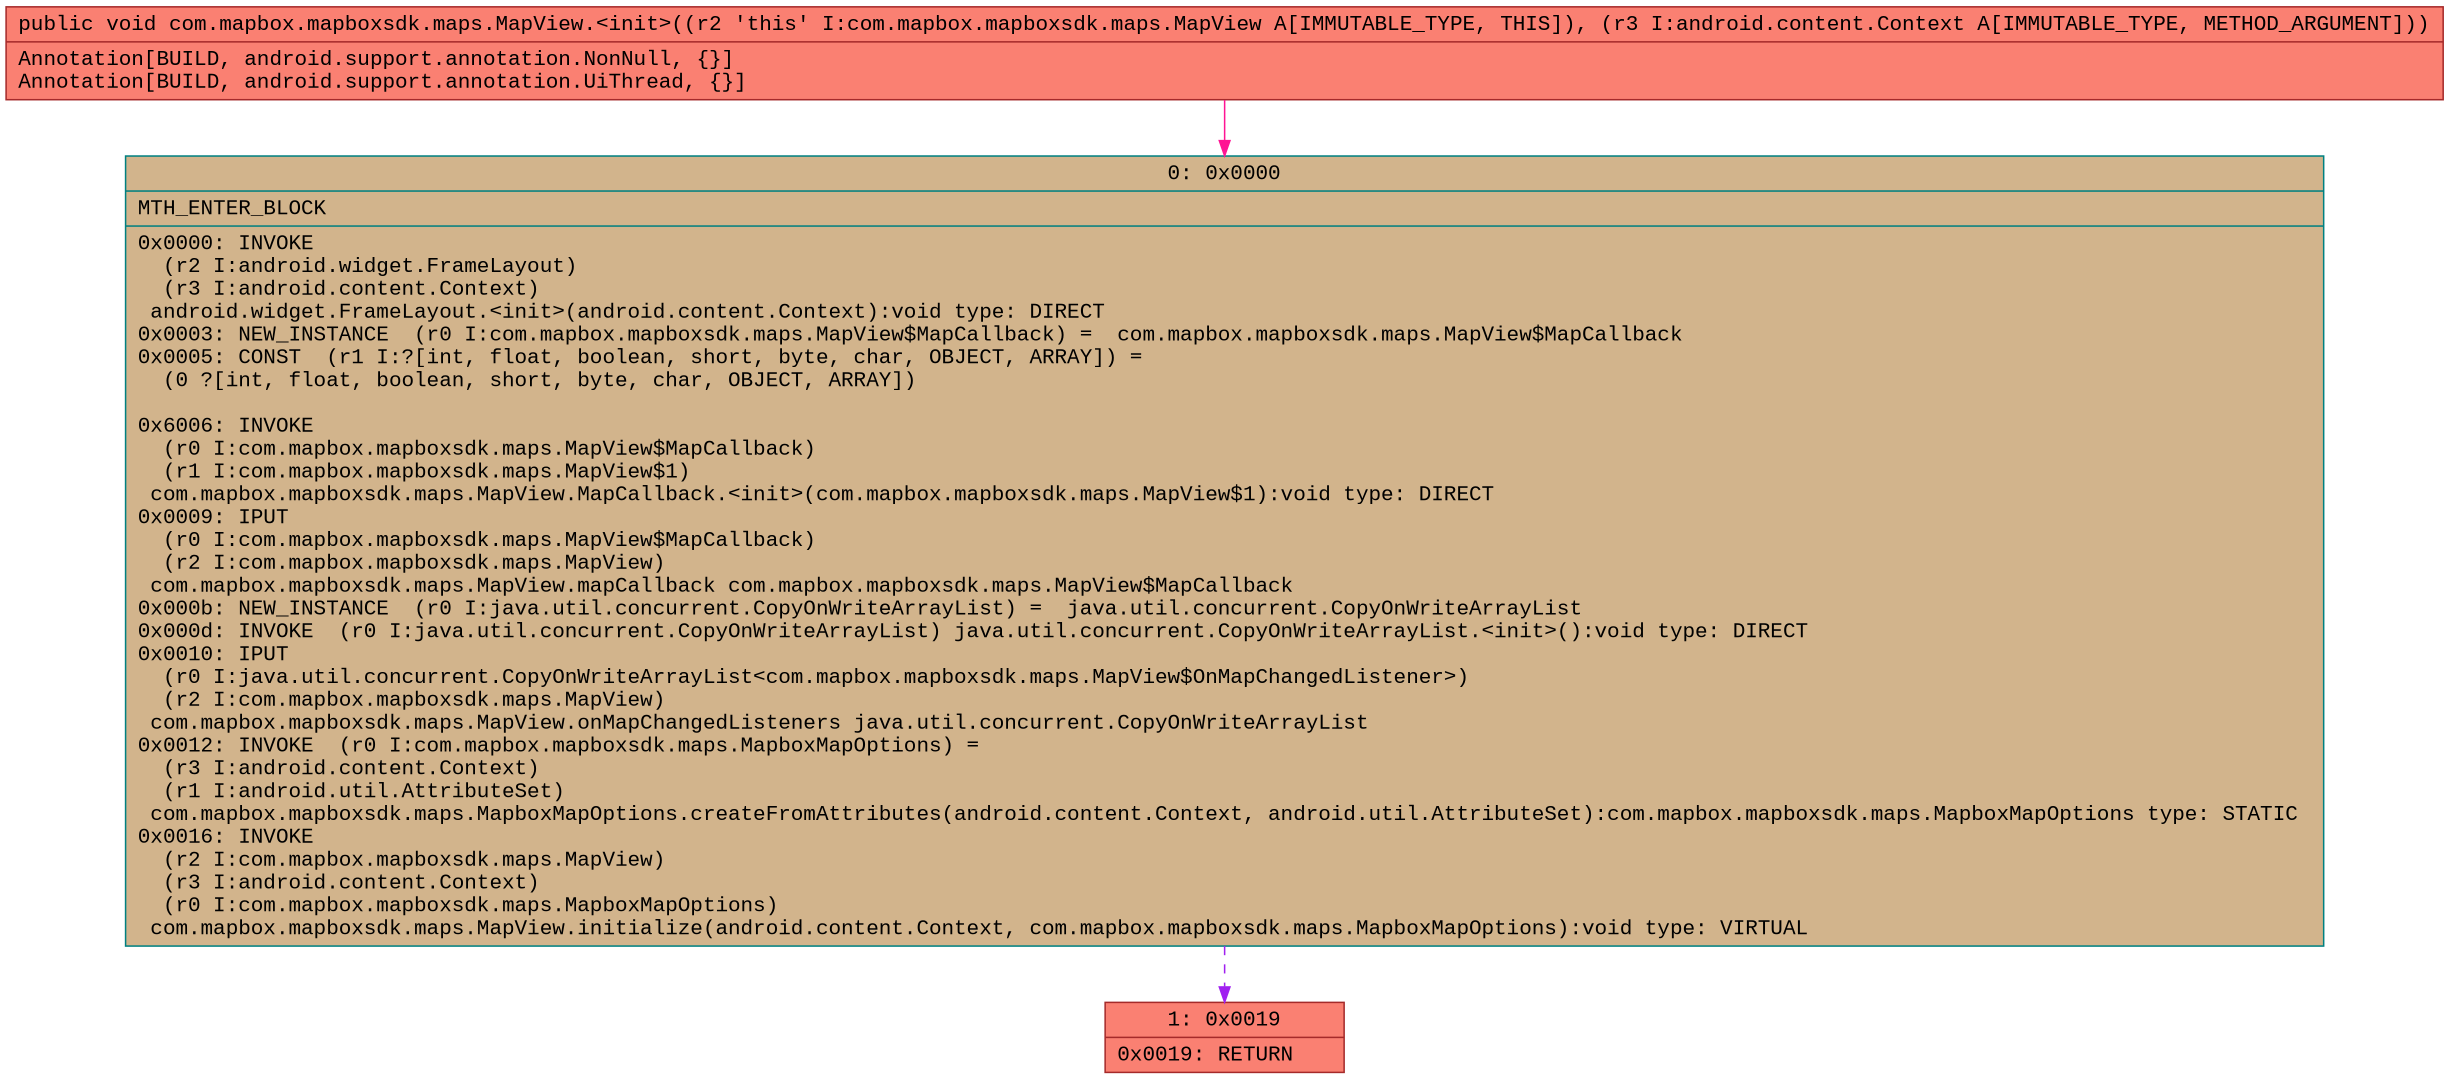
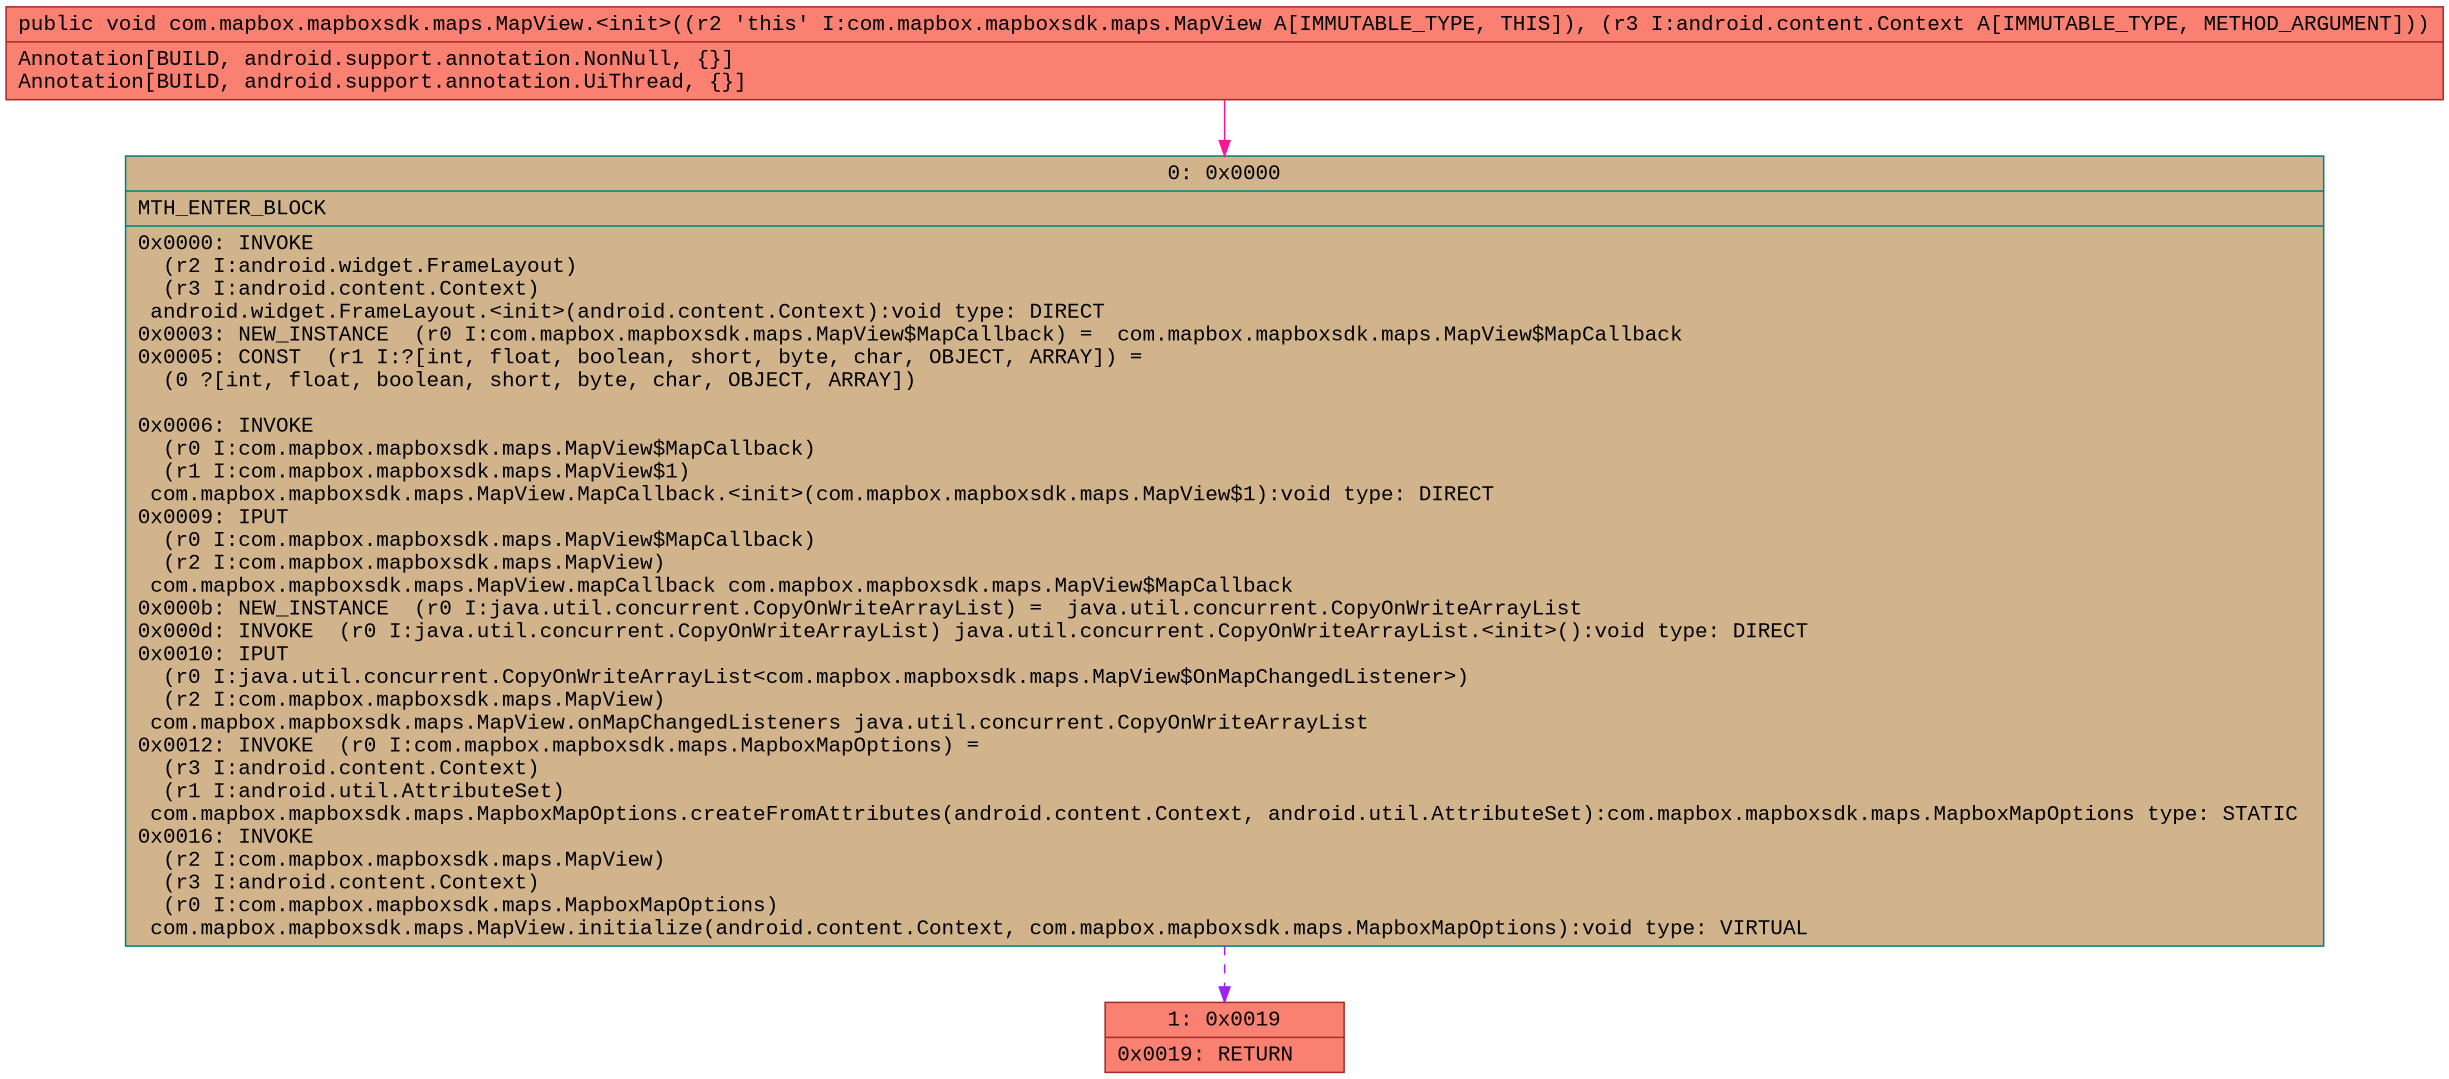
node "0: 0x0000": text "0x6006: INVOKE" -> "0x0006: INVOKE"
